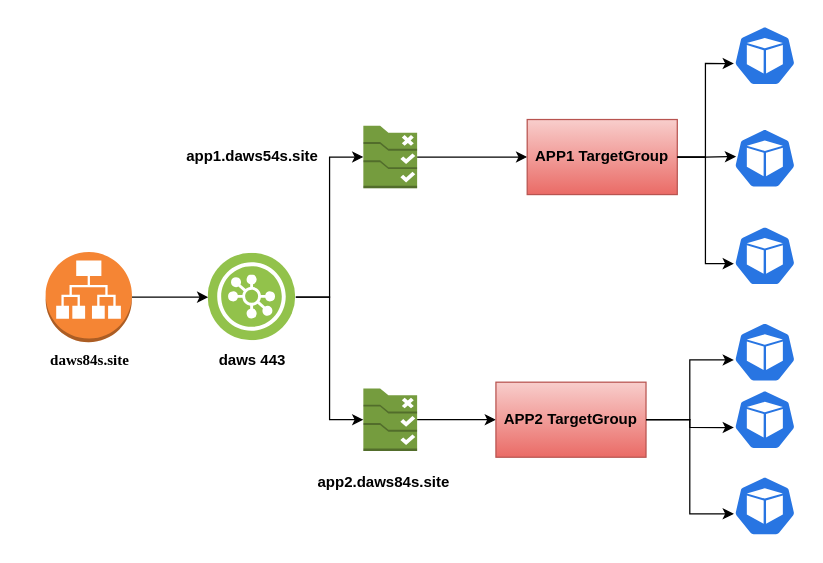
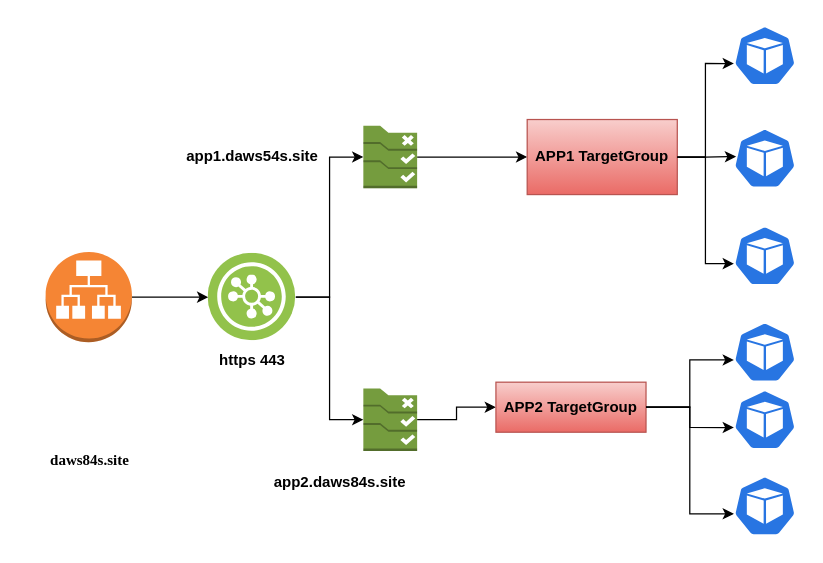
node "daws84s.site": moved (89, 361) -> (89, 461)
node "daws 443": label "daws 443" -> "https 443"
node "APP2 TargetGroup": size 150x75 -> 150x50
node "app2.daws84s.site": moved (383, 482) -> (339, 482)
